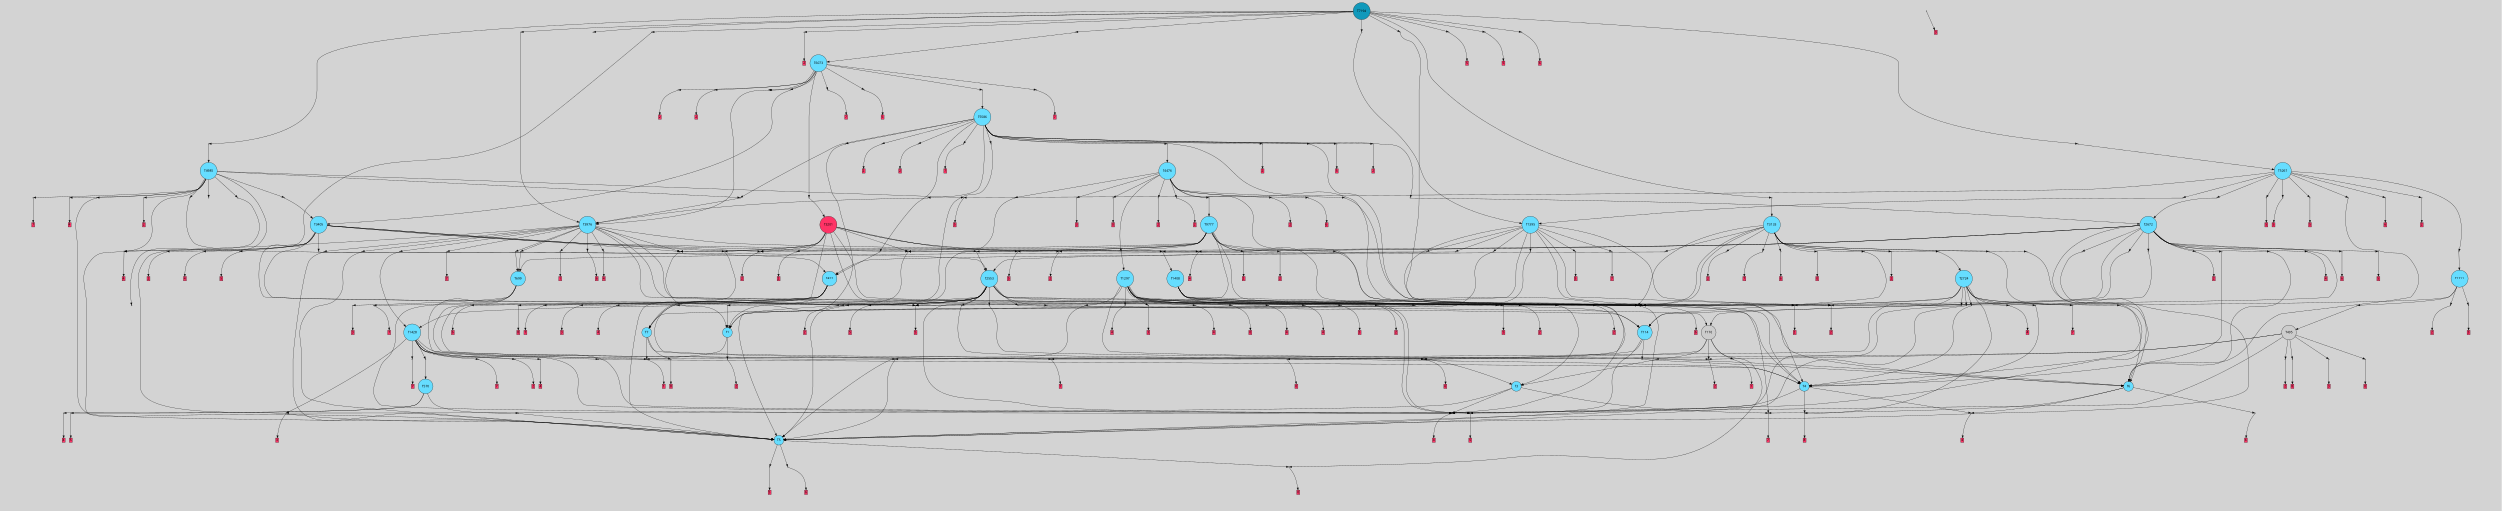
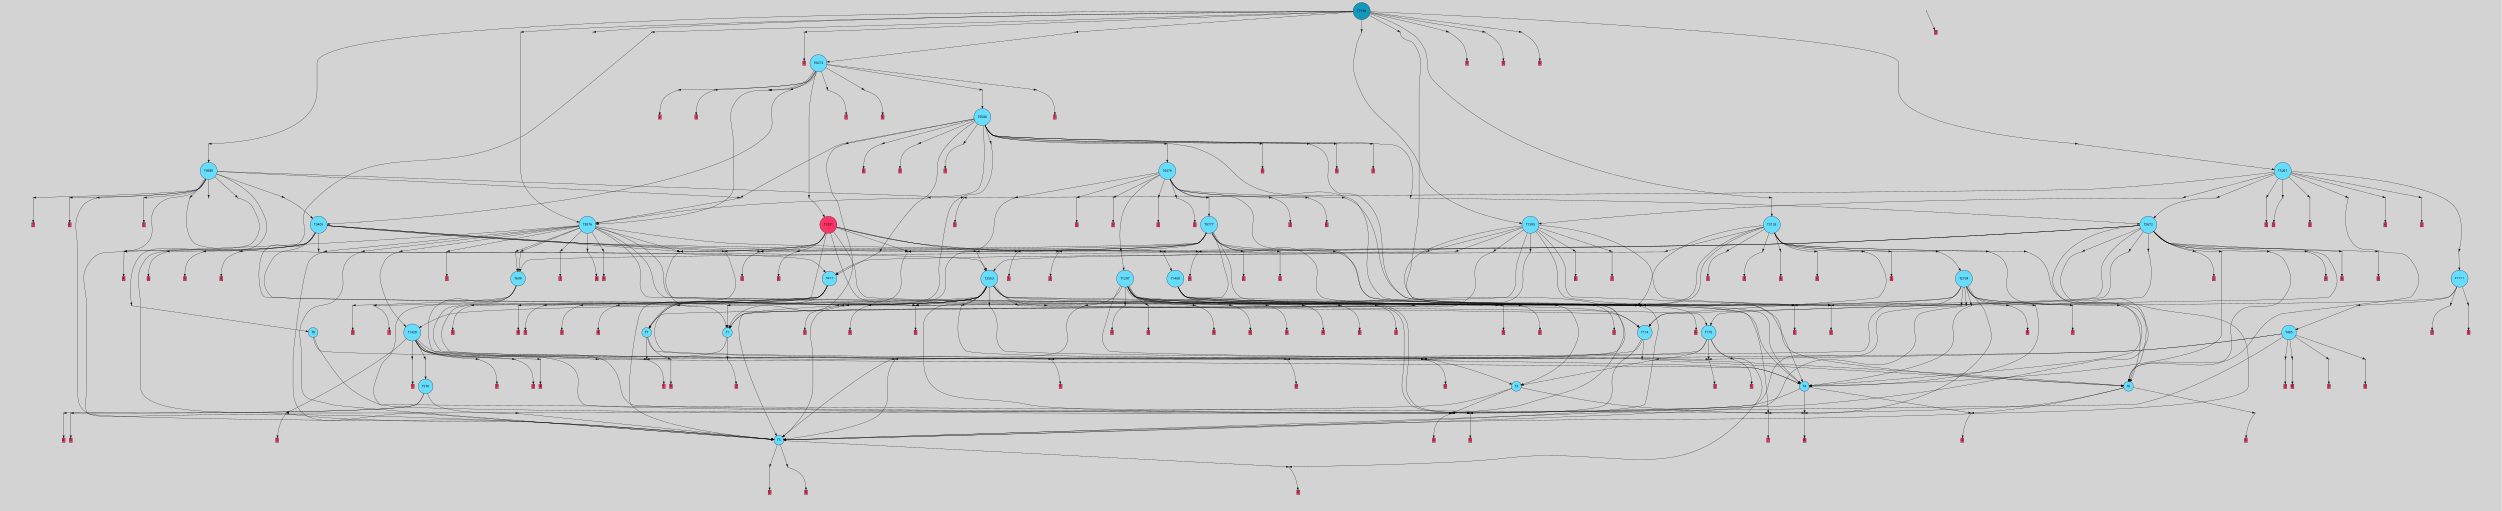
node "T8": added
node "T176": fillcolor #cccccc -> #66ddff
node "T495": fillcolor #cccccc -> #66ddff
